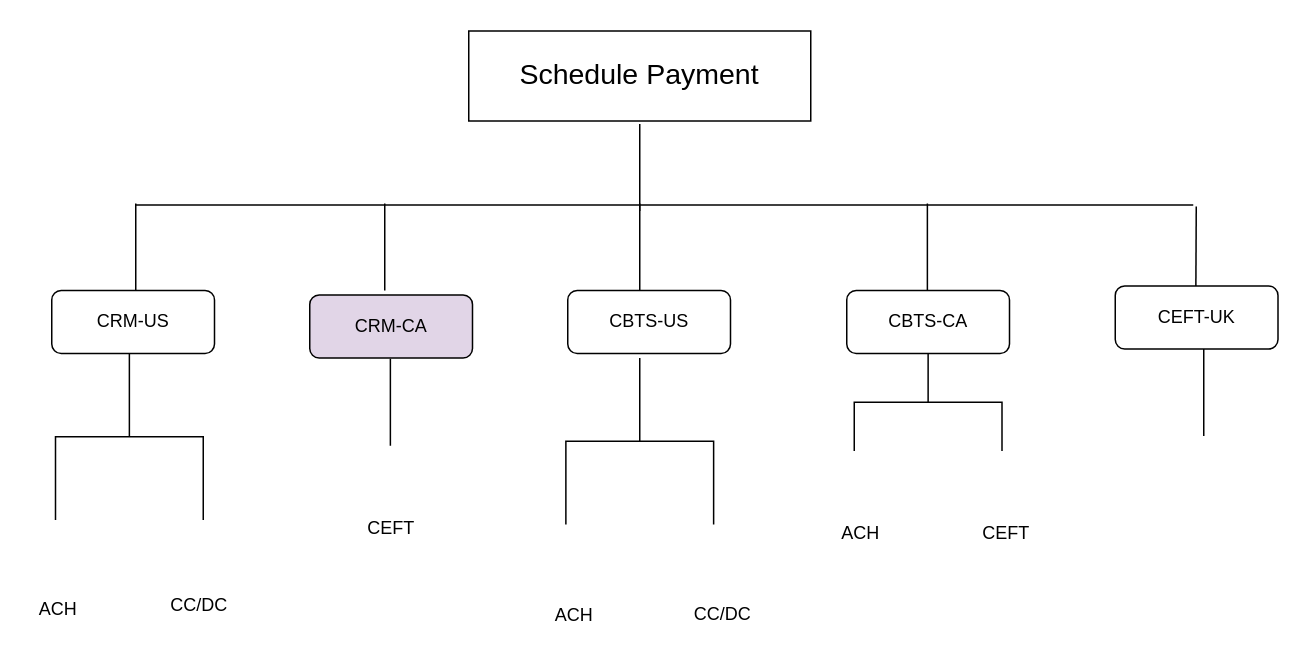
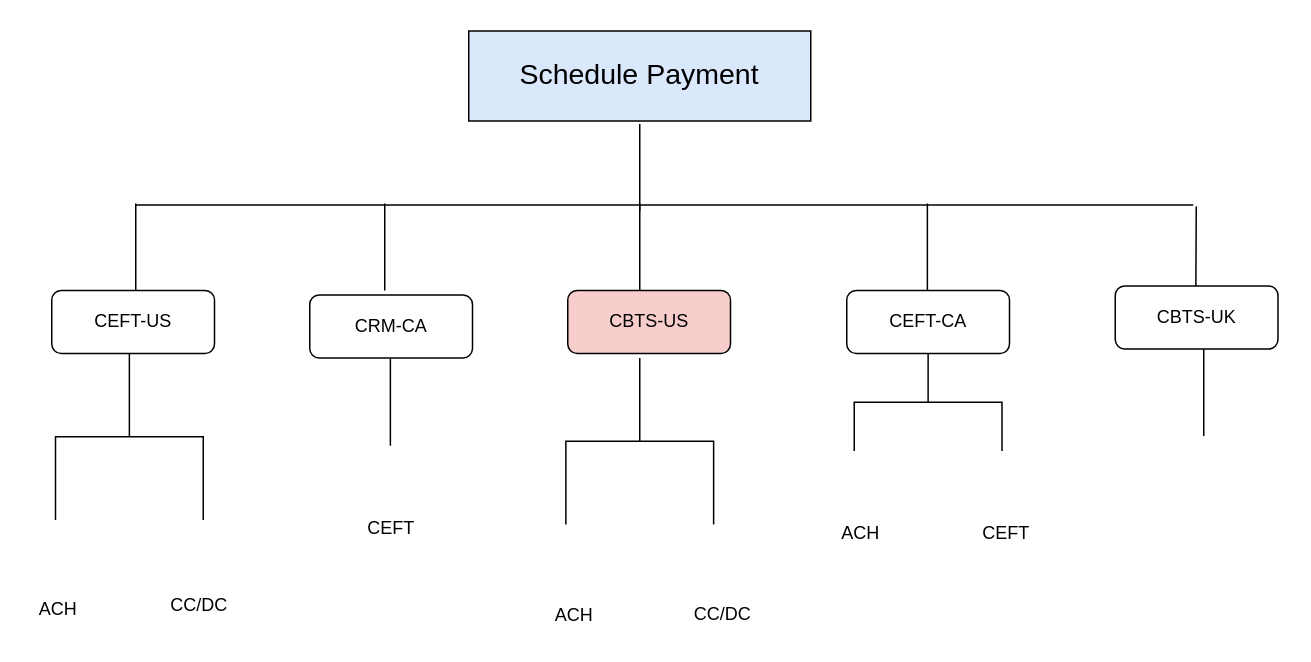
node "Schedule Payment": fillcolor #ffffff -> #dae8fc
node "CEFT-UK": label "CEFT-UK" -> "CBTS-UK"
node "CRM-US": label "CRM-US" -> "CEFT-US"
node "CBTS-US": fillcolor #ffffff -> #f8cecc
node "CBTS-CA": label "CBTS-CA" -> "CEFT-CA"
node "CRM-CA": fillcolor #e1d5e7 -> #ffffff
